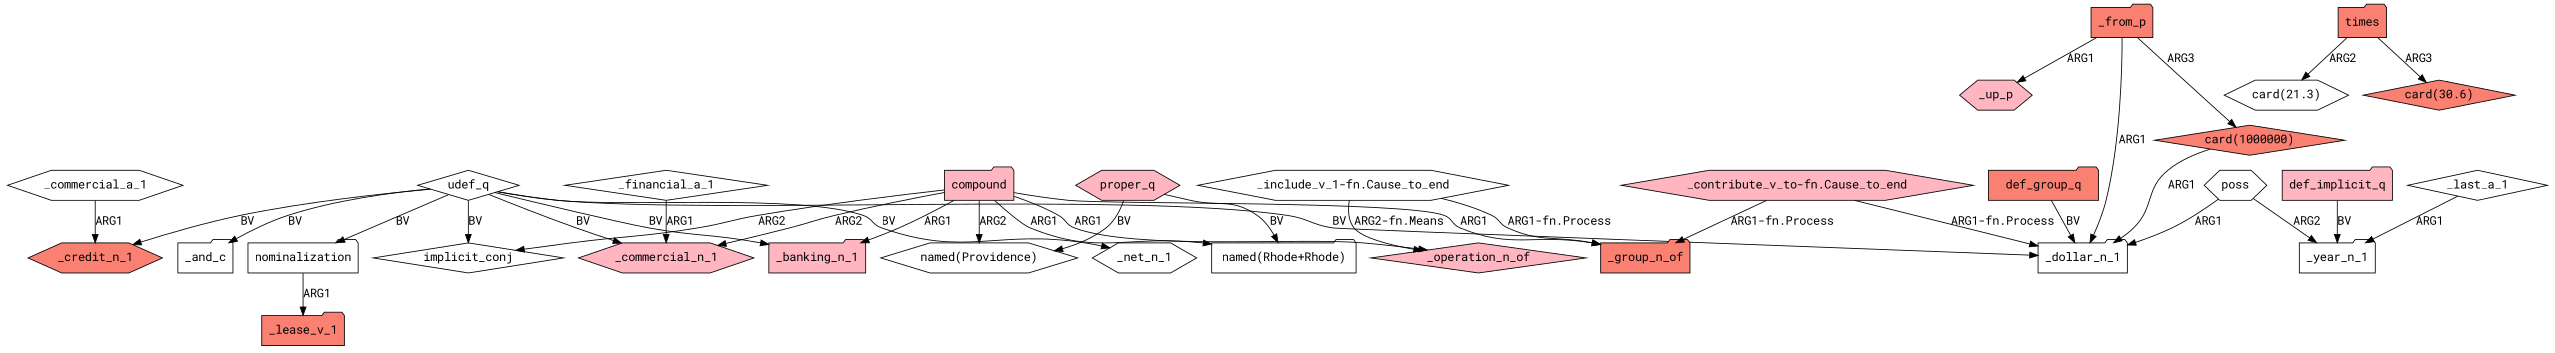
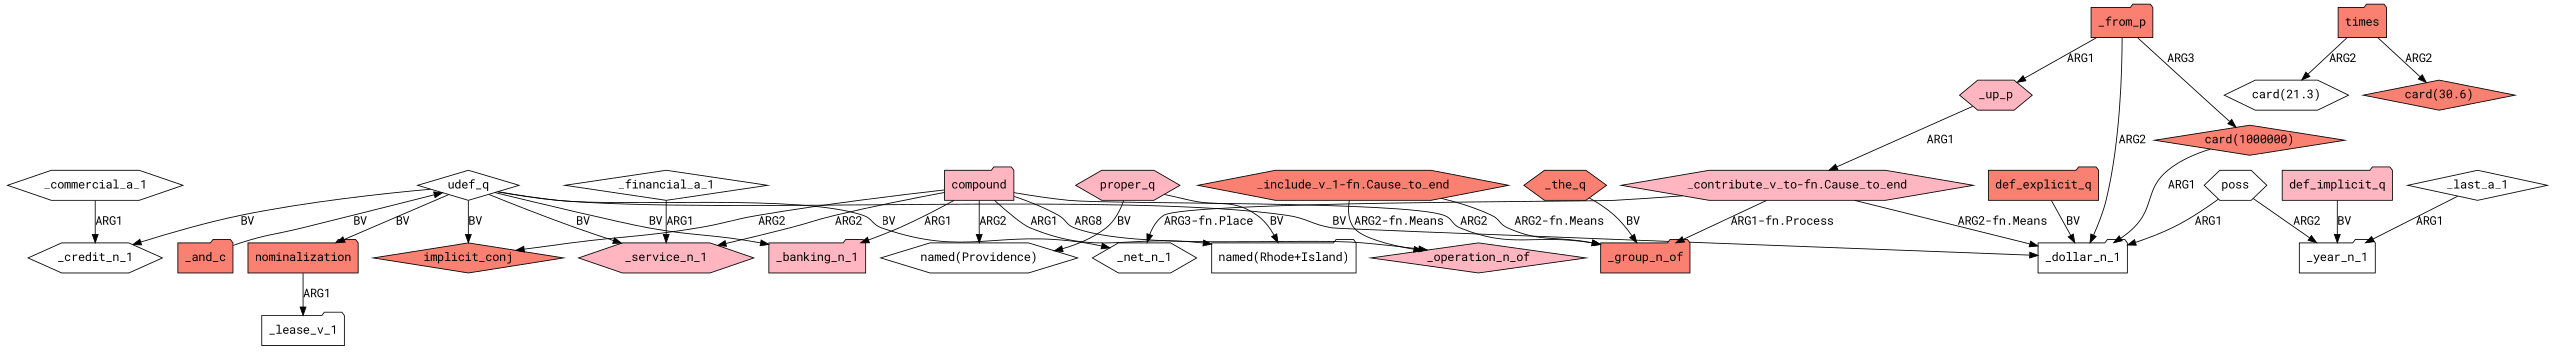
edge "times" -> "card(30.6)": label "ARG3" -> "ARG2"
edge "_up_p" -> "_contribute_v_to-fn.Cause_to_end": added, label "ARG1"
edge "_from_p" -> "_dollar_n_1": label "ARG1" -> "ARG2"
node "_include_v_1-fn.Cause_to_end": fillcolor white -> salmon
node "_the_q": added
node "def_group_q": label "def_group_q" -> "def_explicit_q"
edge "_contribute_v_to-fn.Cause_to_end" -> "_net_n_1": added, label "ARG3-fn.Place"
edge "udef_q" -> "_and_c": reversed
edge "compound" -> "_operation_n_of": label "ARG1" -> "ARG8"
edge "compound" -> "_group_n_of": label "ARG1" -> "ARG2"
edge "_include_v_1-fn.Cause_to_end" -> "_group_n_of": label "ARG1-fn.Process" -> "ARG2-fn.Means"
edge "_contribute_v_to-fn.Cause_to_end" -> "_dollar_n_1": label "ARG1-fn.Process" -> "ARG2-fn.Means"
node "_credit_n_1": fillcolor salmon -> white
node "_and_c": fillcolor white -> salmon
node "nominalization": fillcolor white -> salmon
node "implicit_conj": fillcolor white -> salmon
node "_commercial_n_1": label "_commercial_n_1" -> "_service_n_1"
node "named(Rhode+Rhode)": label "named(Rhode+Rhode)" -> "named(Rhode+Island)"
node "_lease_v_1": fillcolor salmon -> white
